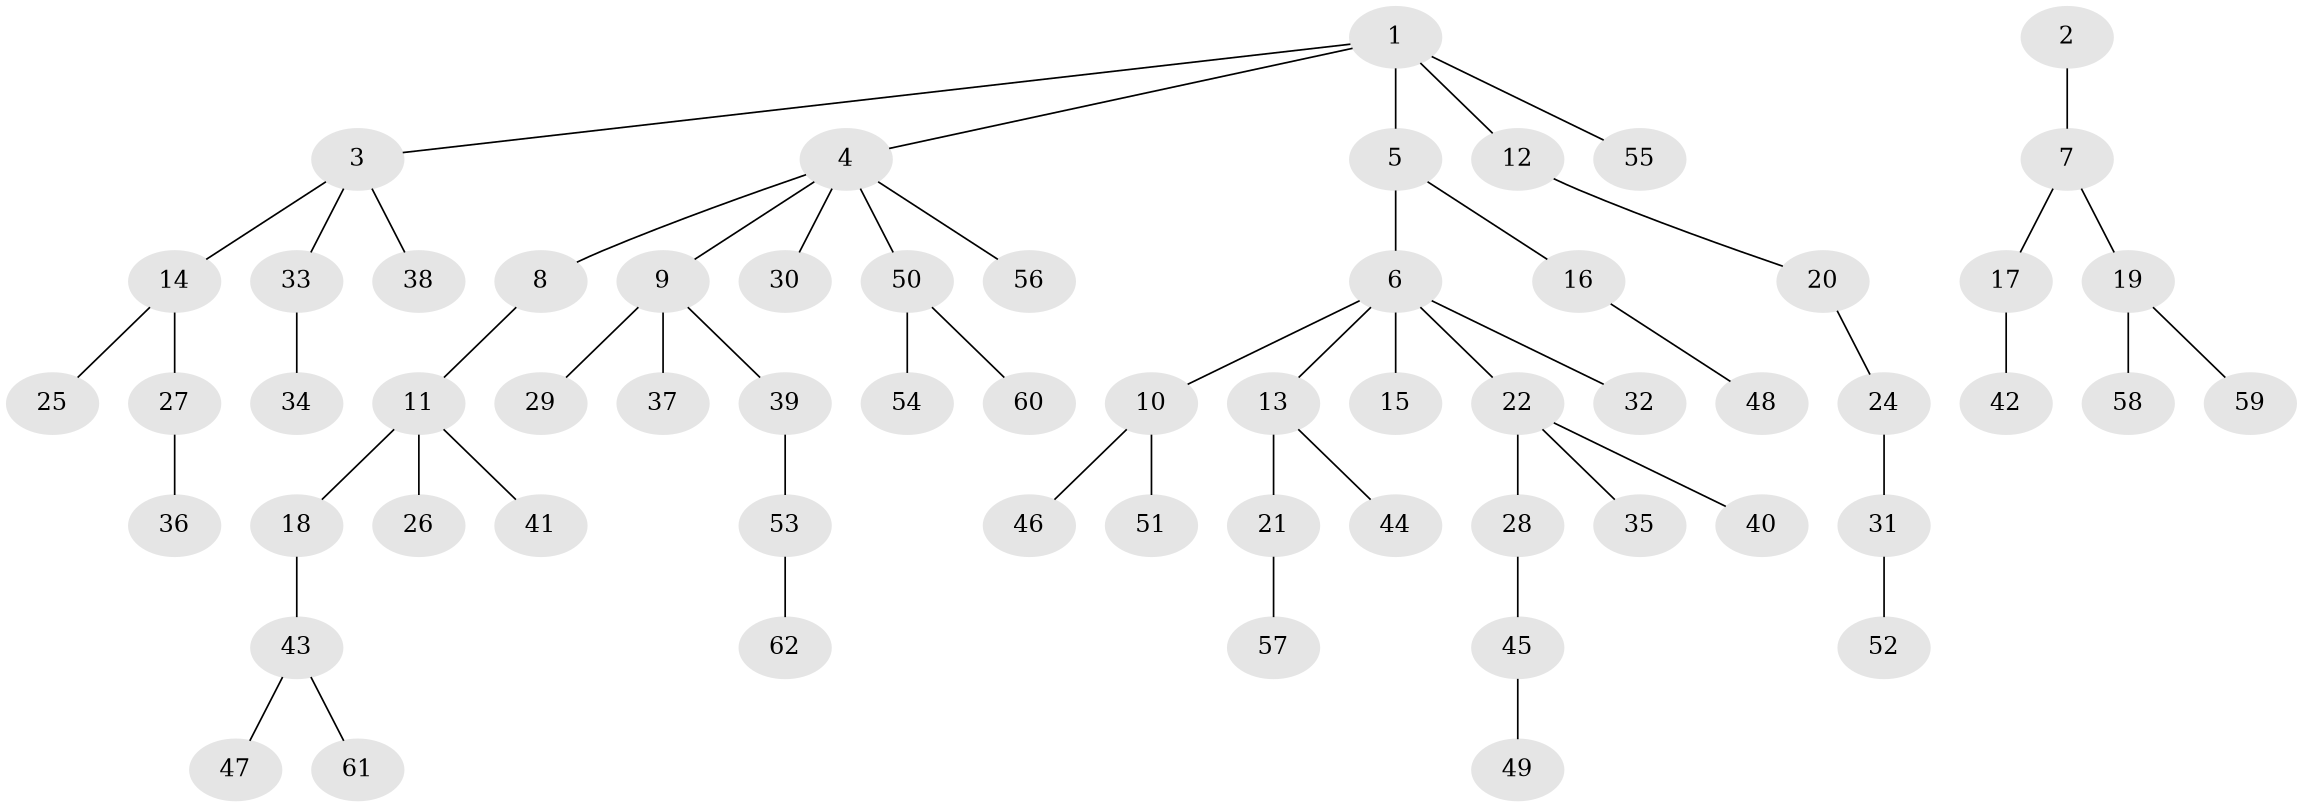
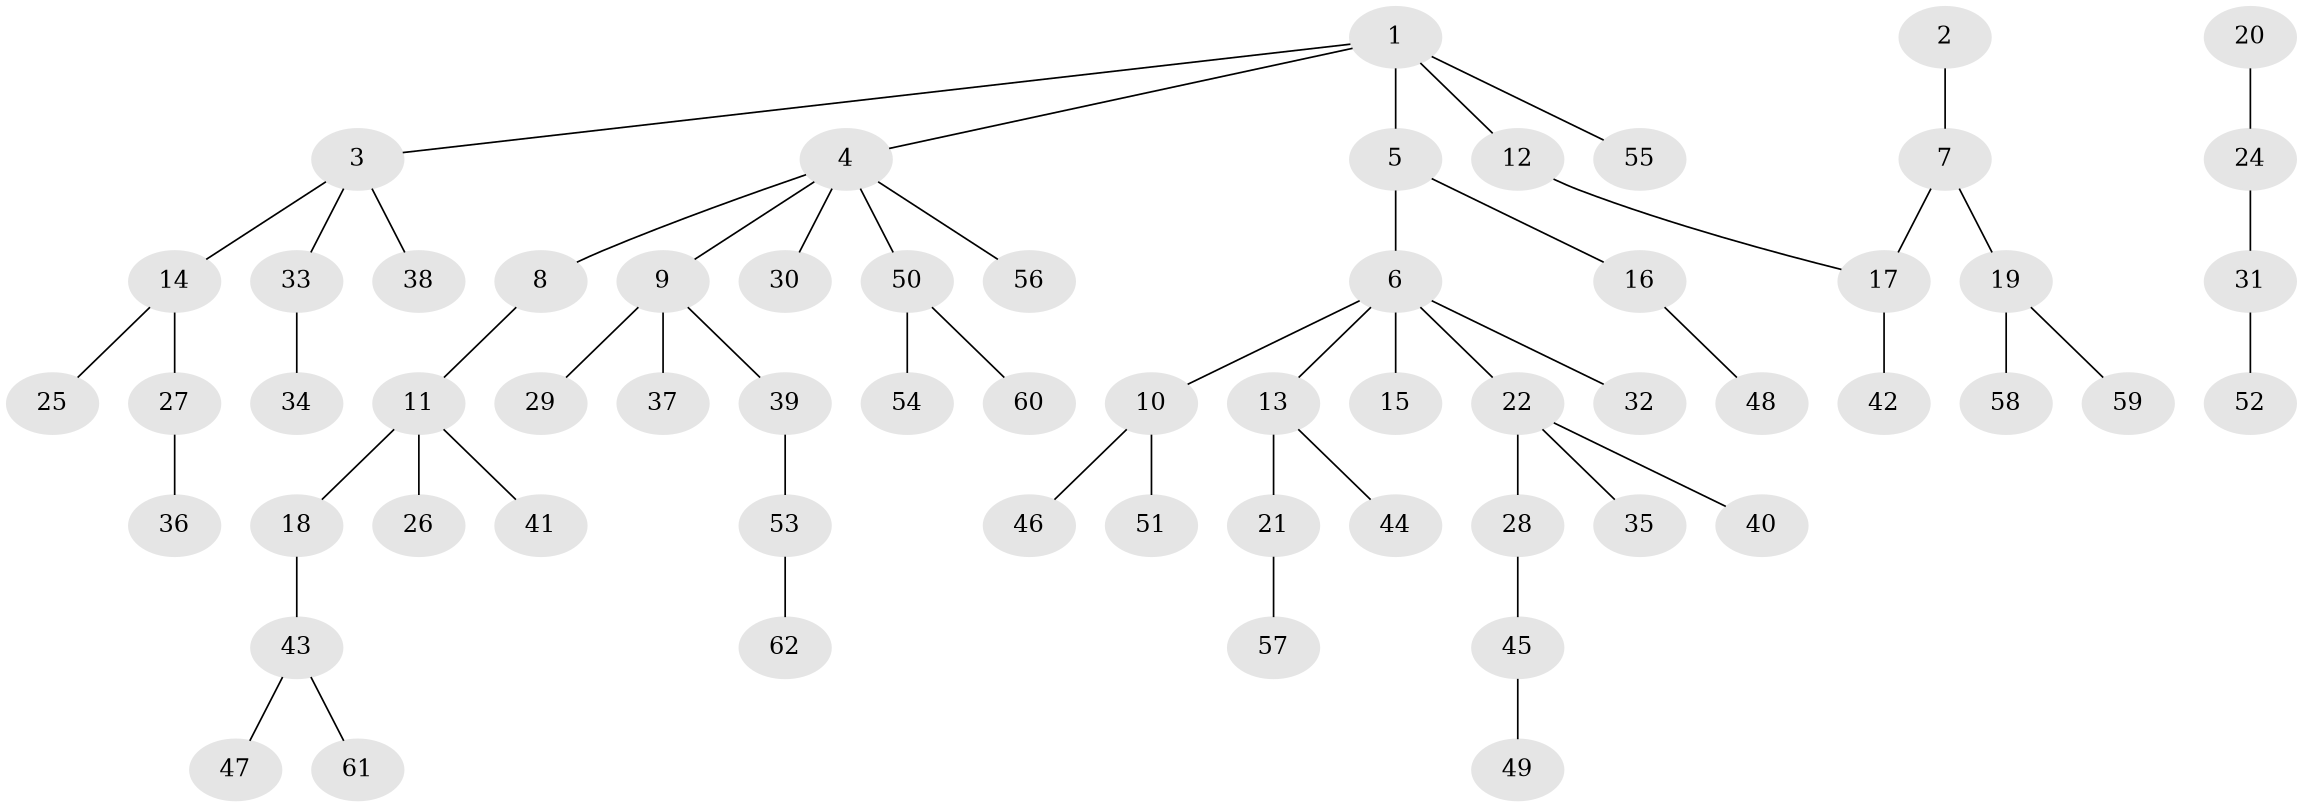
edge "12" -- "20": now "12" -- "17"
